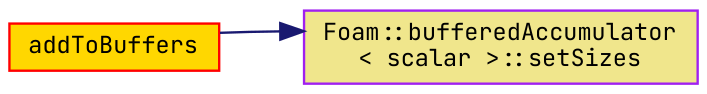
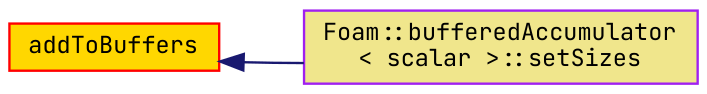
edge "addToBuffers" -> "Foam::bufferedAccumulator < scalar >::setSizes": reversed
